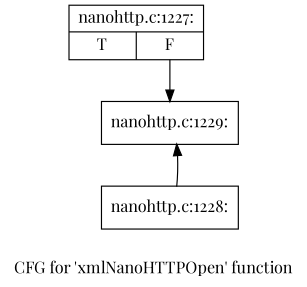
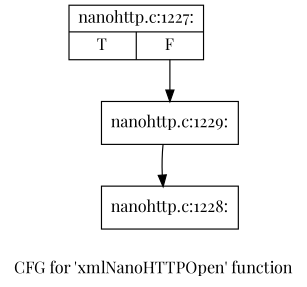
edge "nanohttp.c:1228:" -> "nanohttp.c:1229:": reversed
